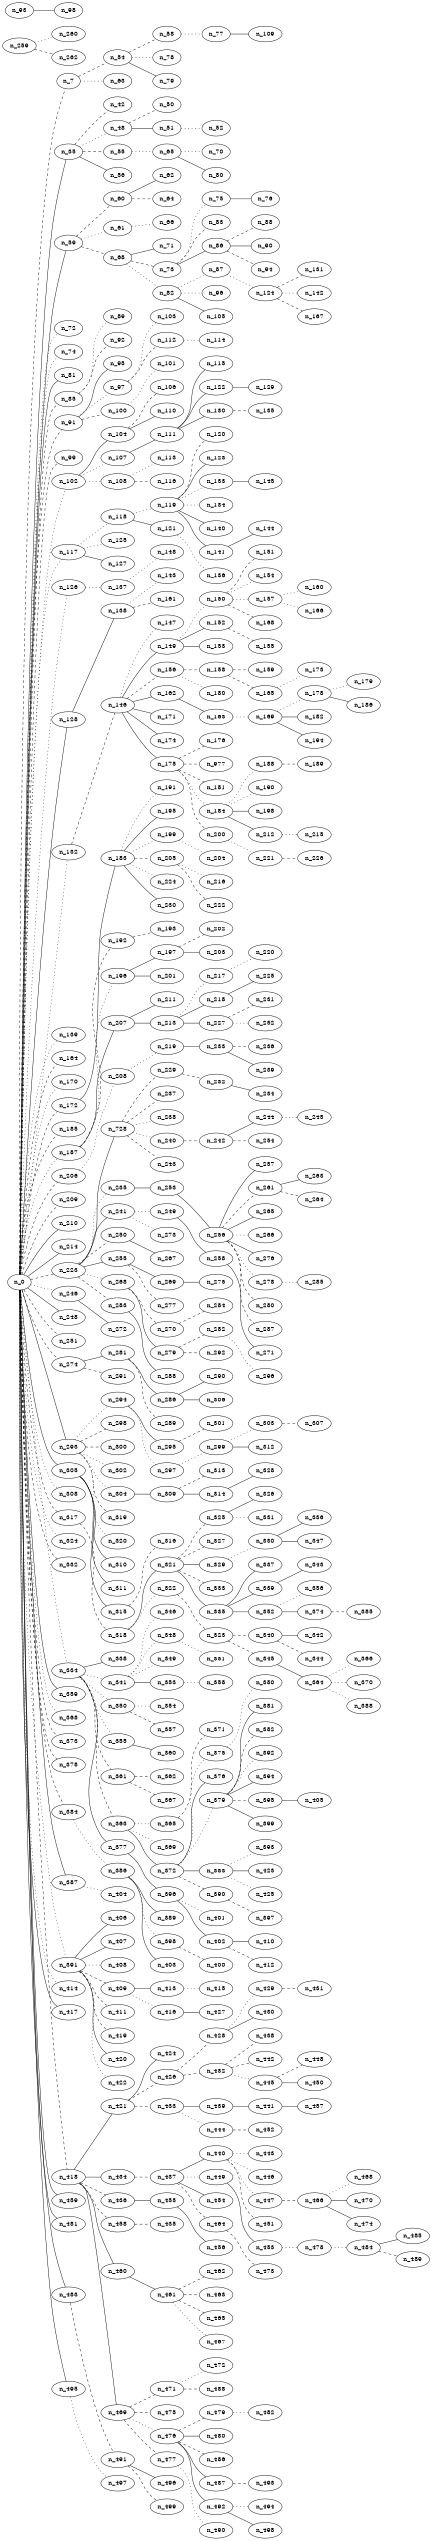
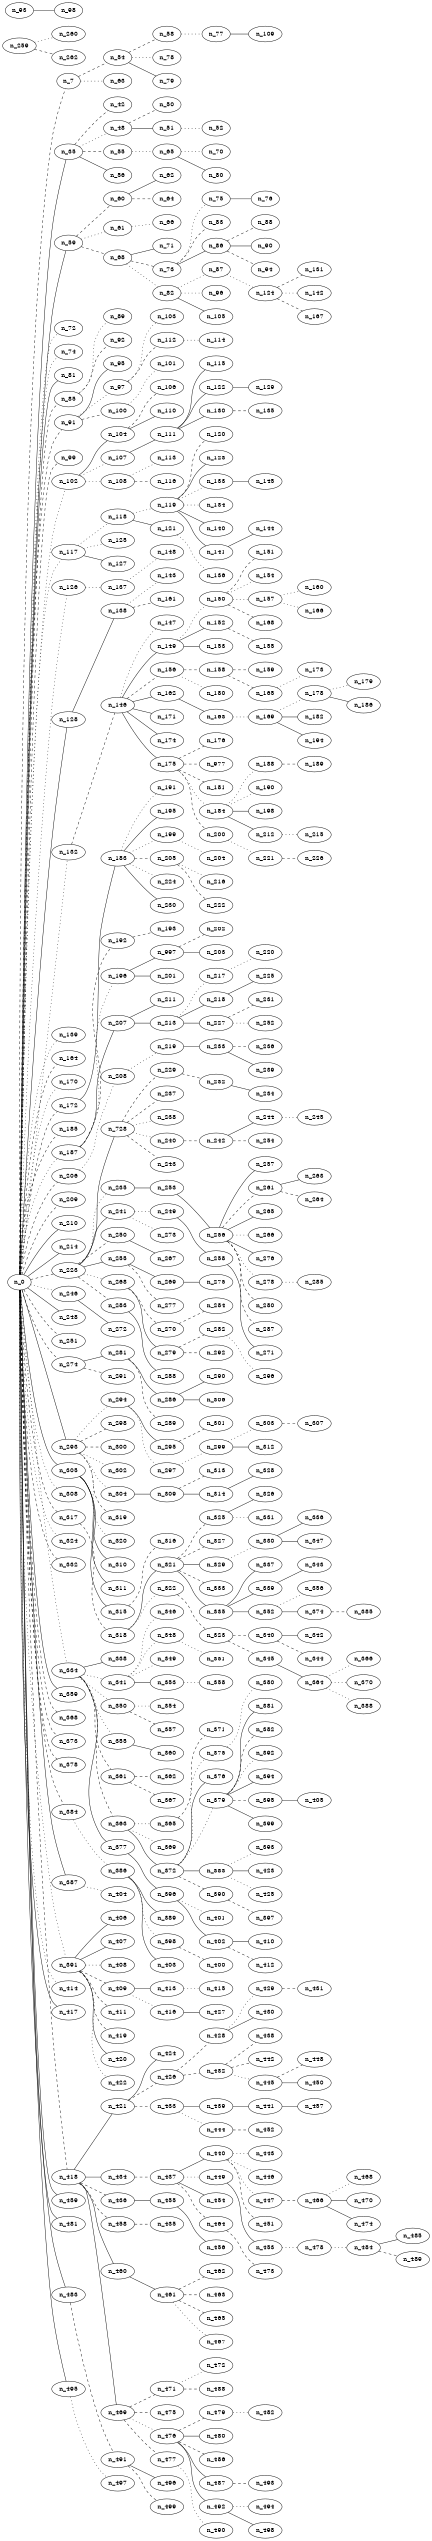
node "n_197": label "n_197" -> "n_997"
edge "n_0" -- "n_368": style dotted -> dashed
